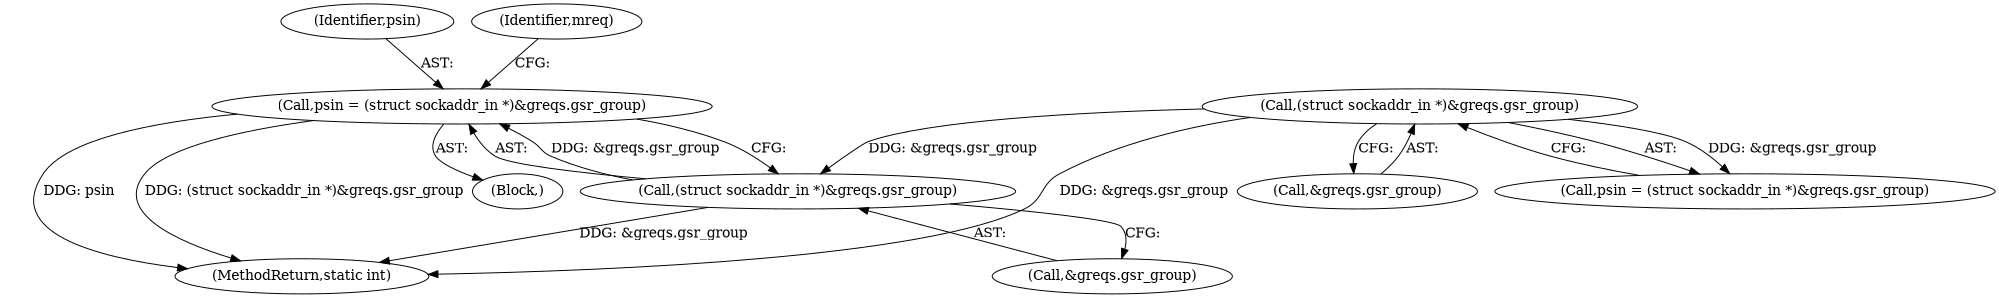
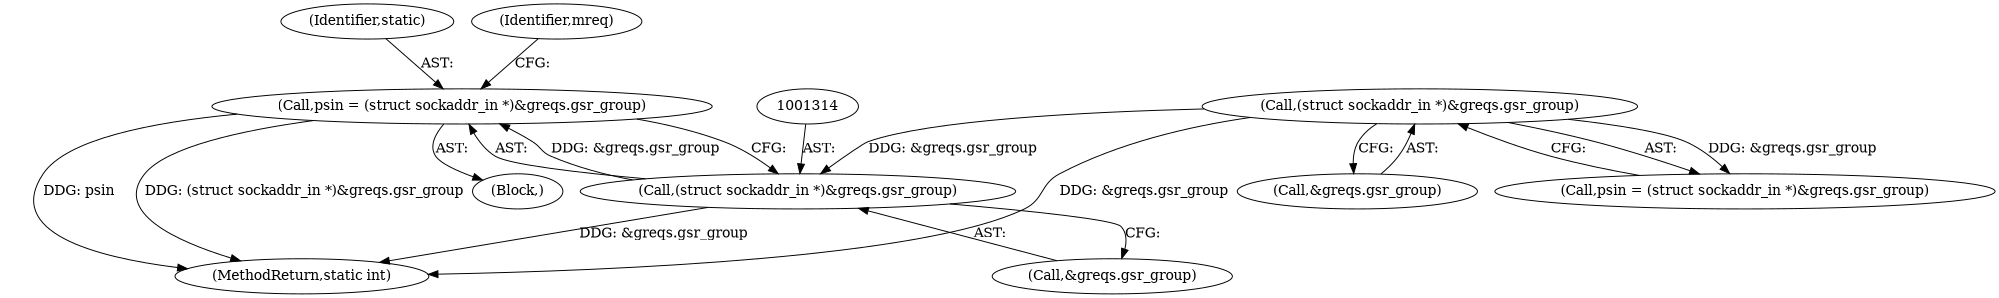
node "(Identifier,psin)": label "(Identifier,psin)" -> "(Identifier,static)"
node "1001314": added
